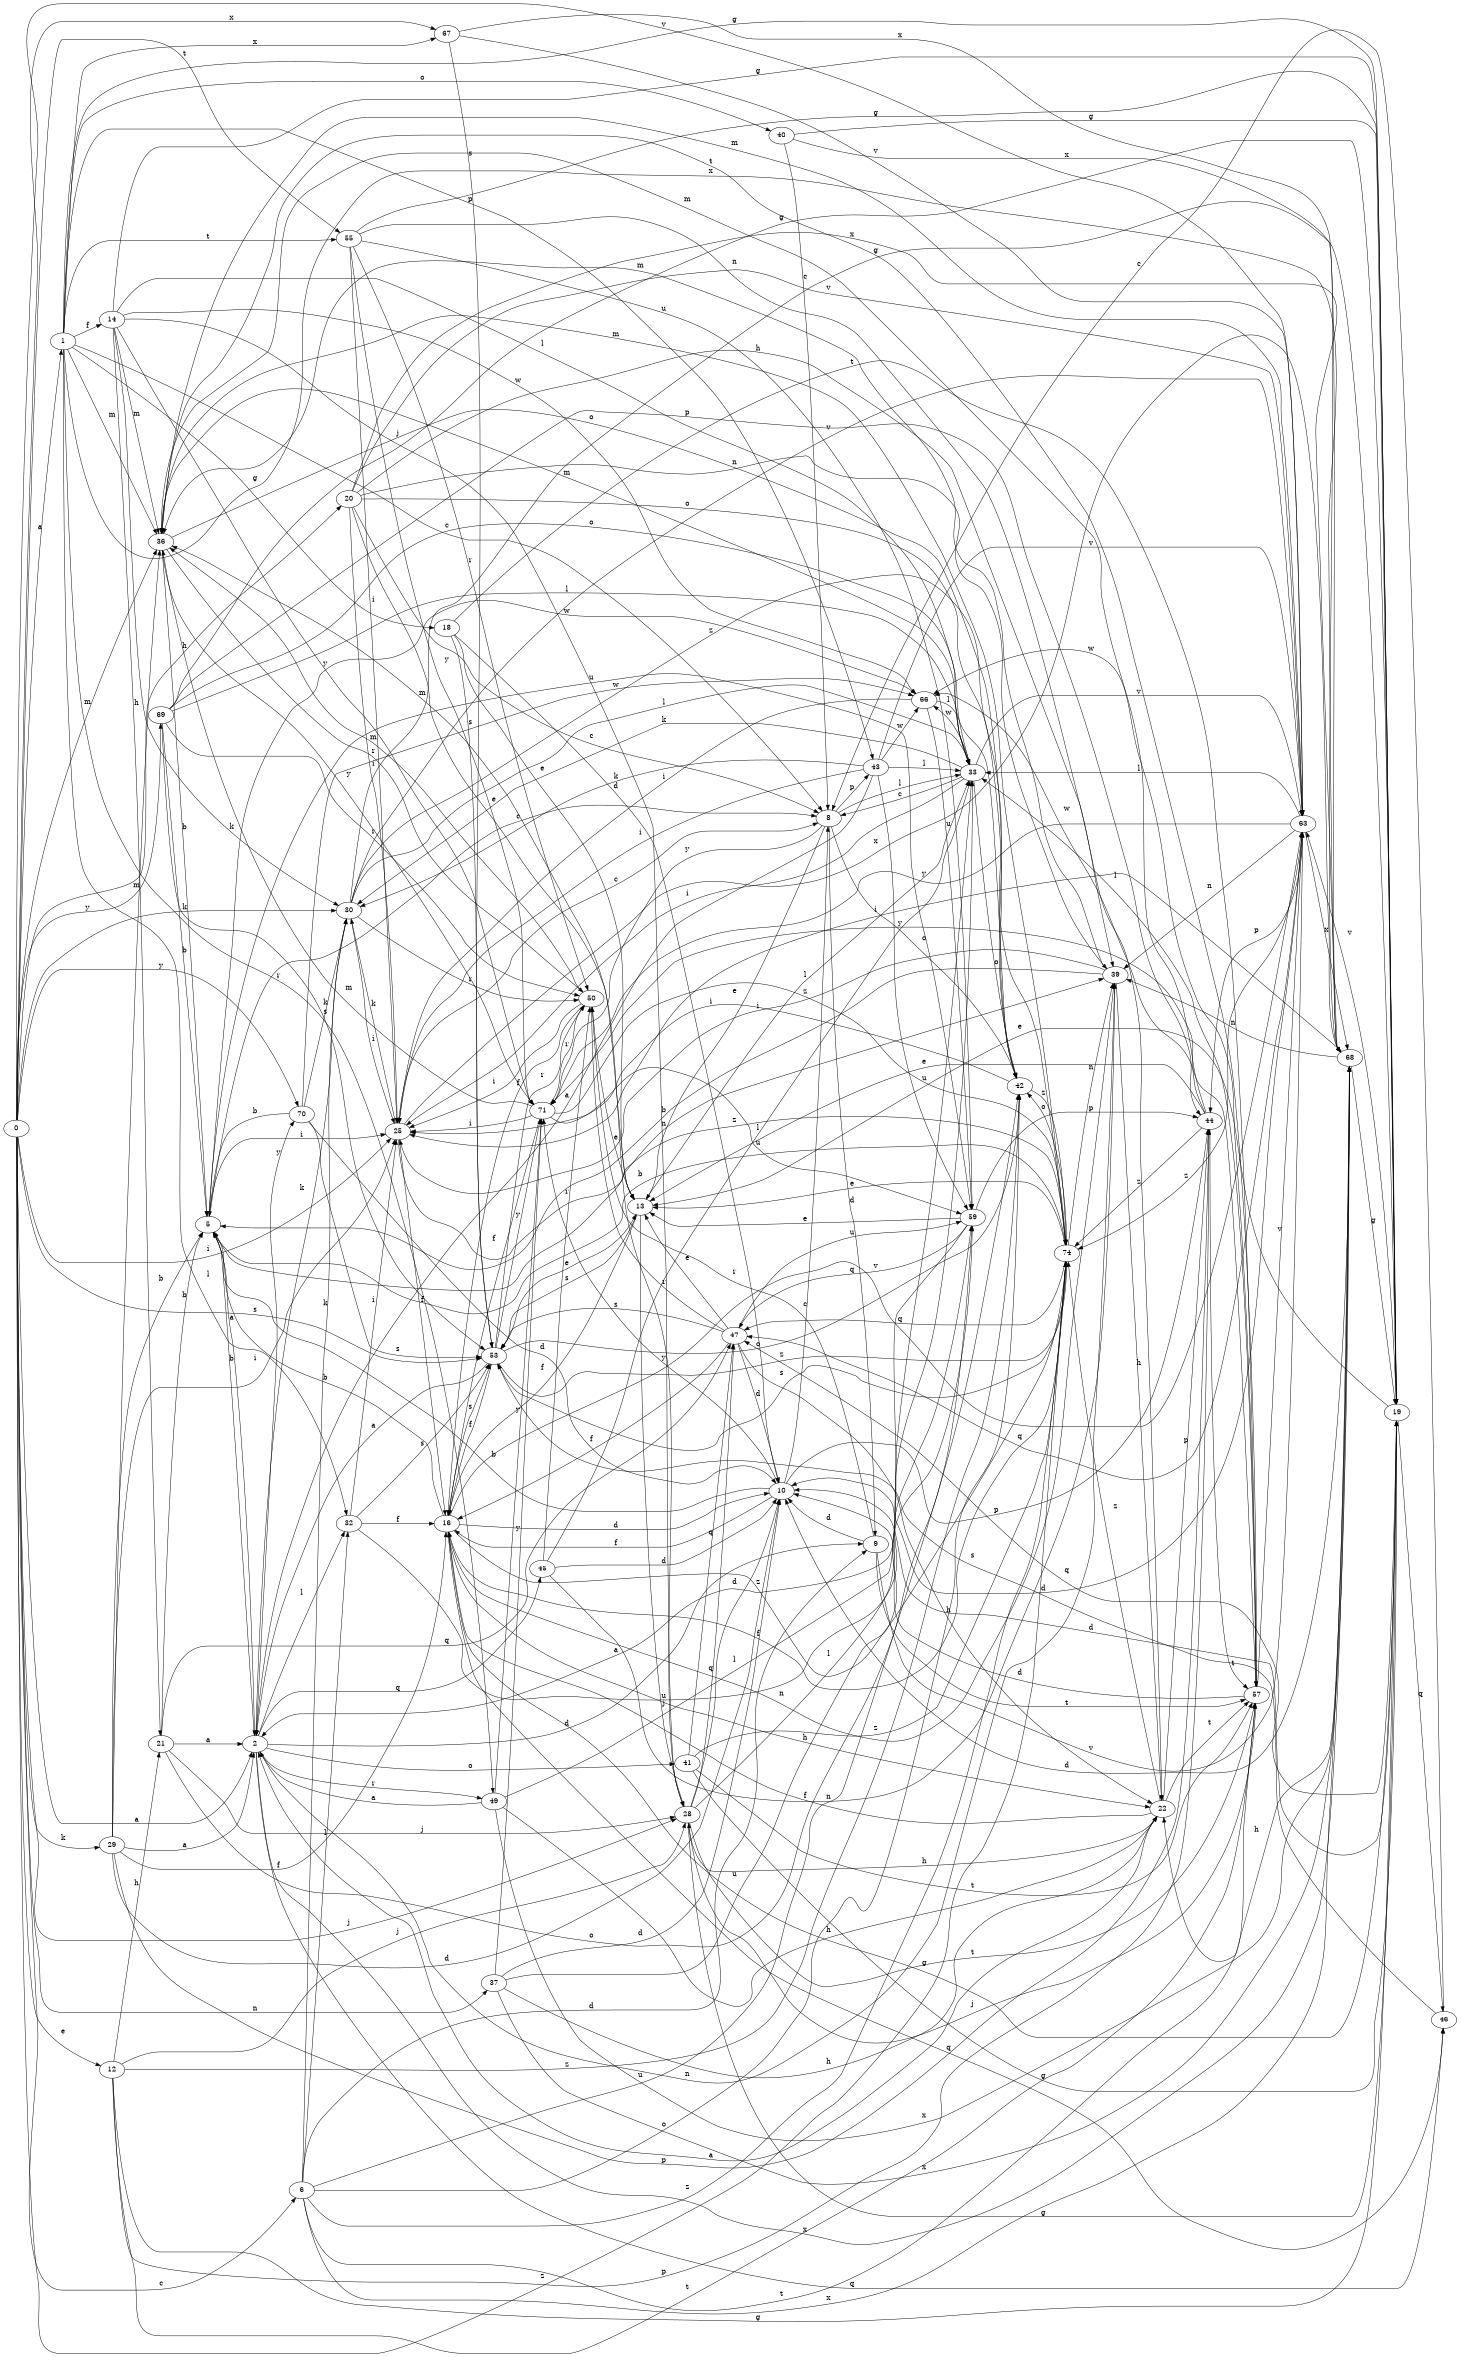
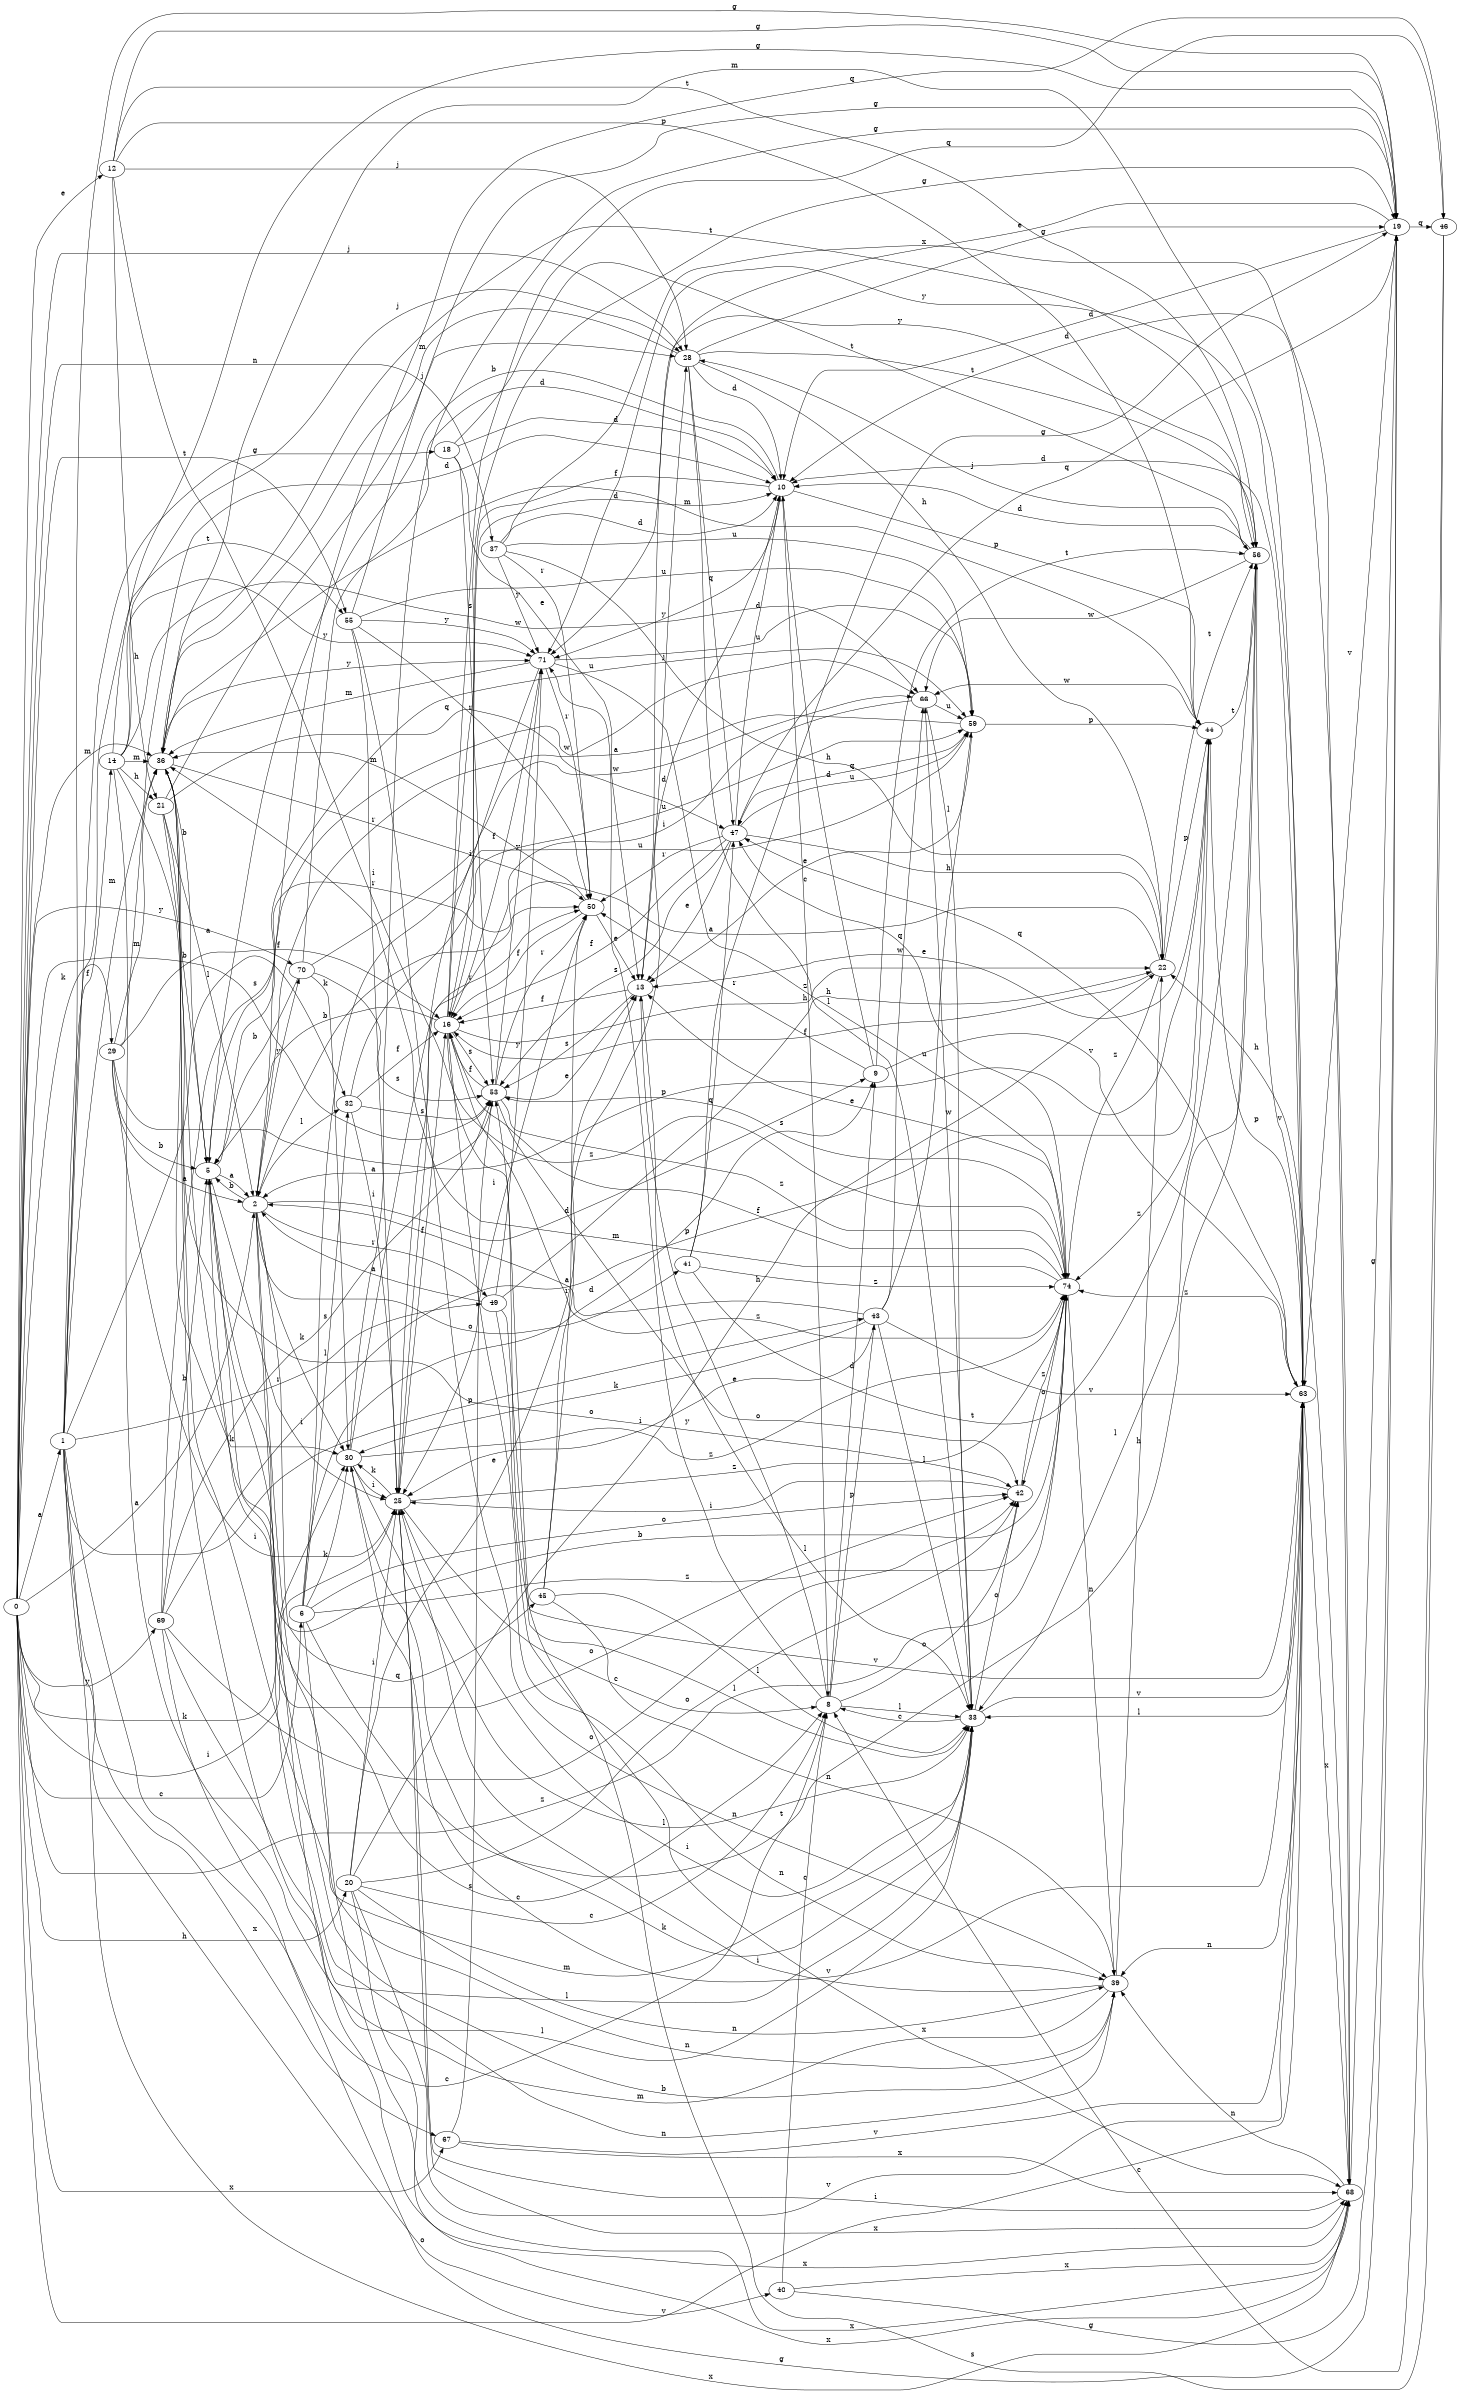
edge "37" -> "50": added, label "r"
node "57": label "57" -> "56"
edge "12" -> "42": now "12" -> "74"
